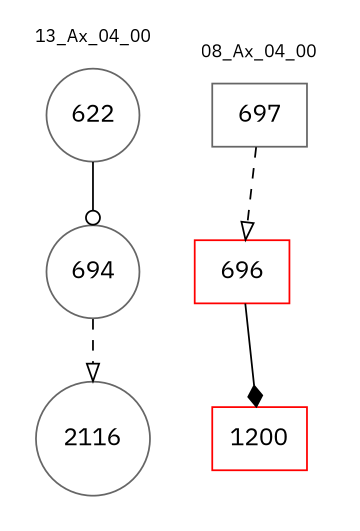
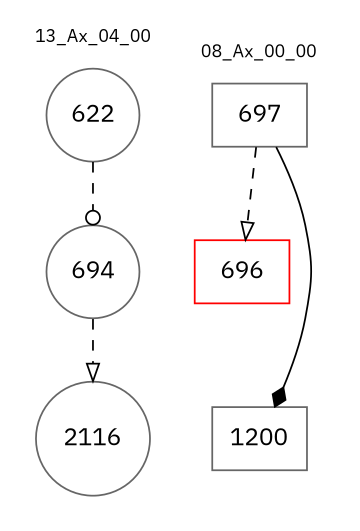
cluster "08_Ax_04_00": label "08_Ax_04_00" -> "08_Ax_00_00"
edge "622" -> "694": style solid -> dashed
edge "696" -> "1200": now "697" -> "1200"
node "1200": color red -> gray40
